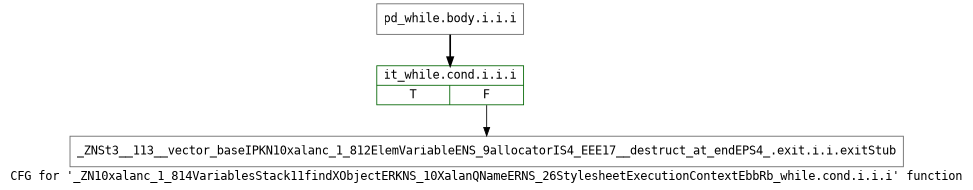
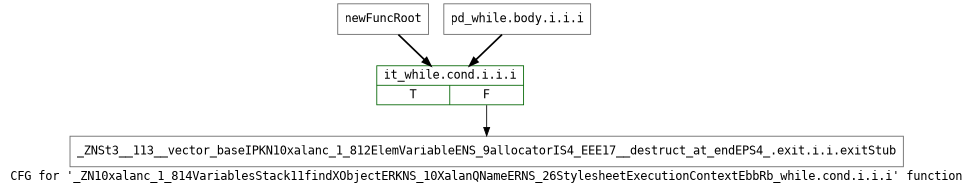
node "newFuncRoot": added
